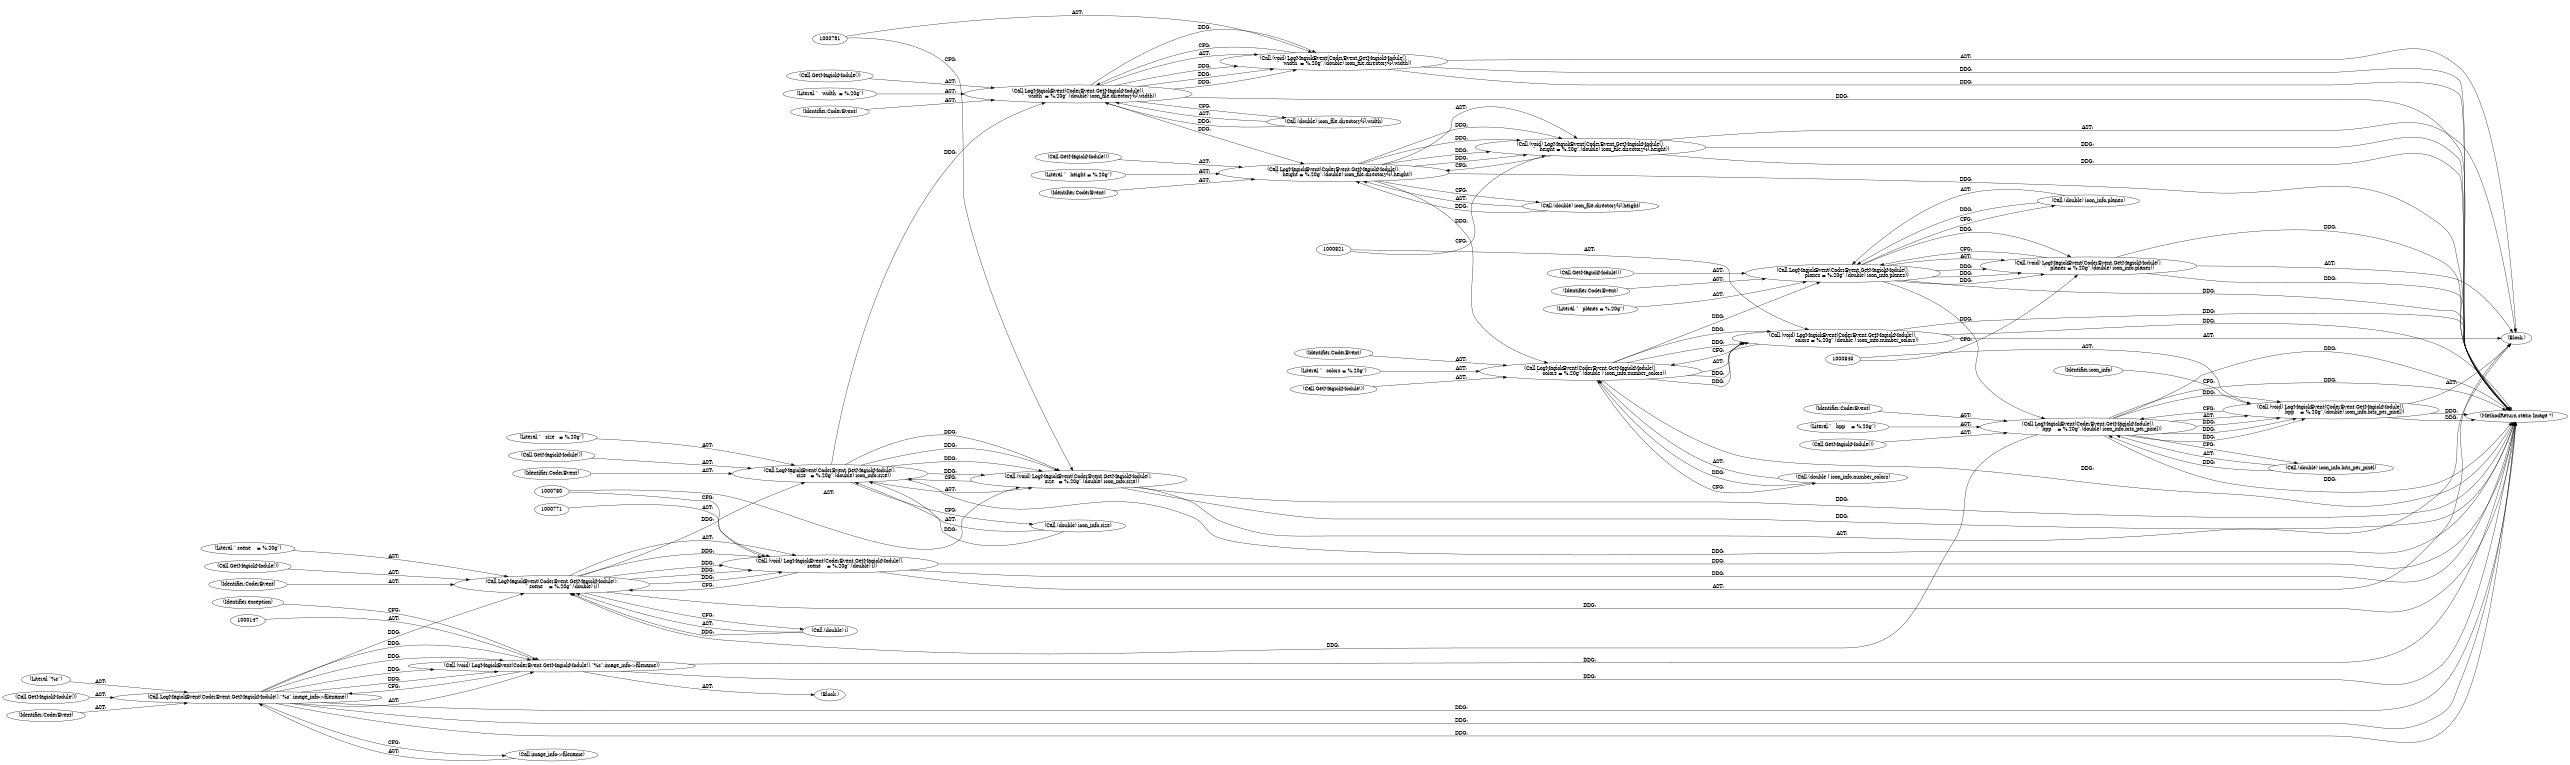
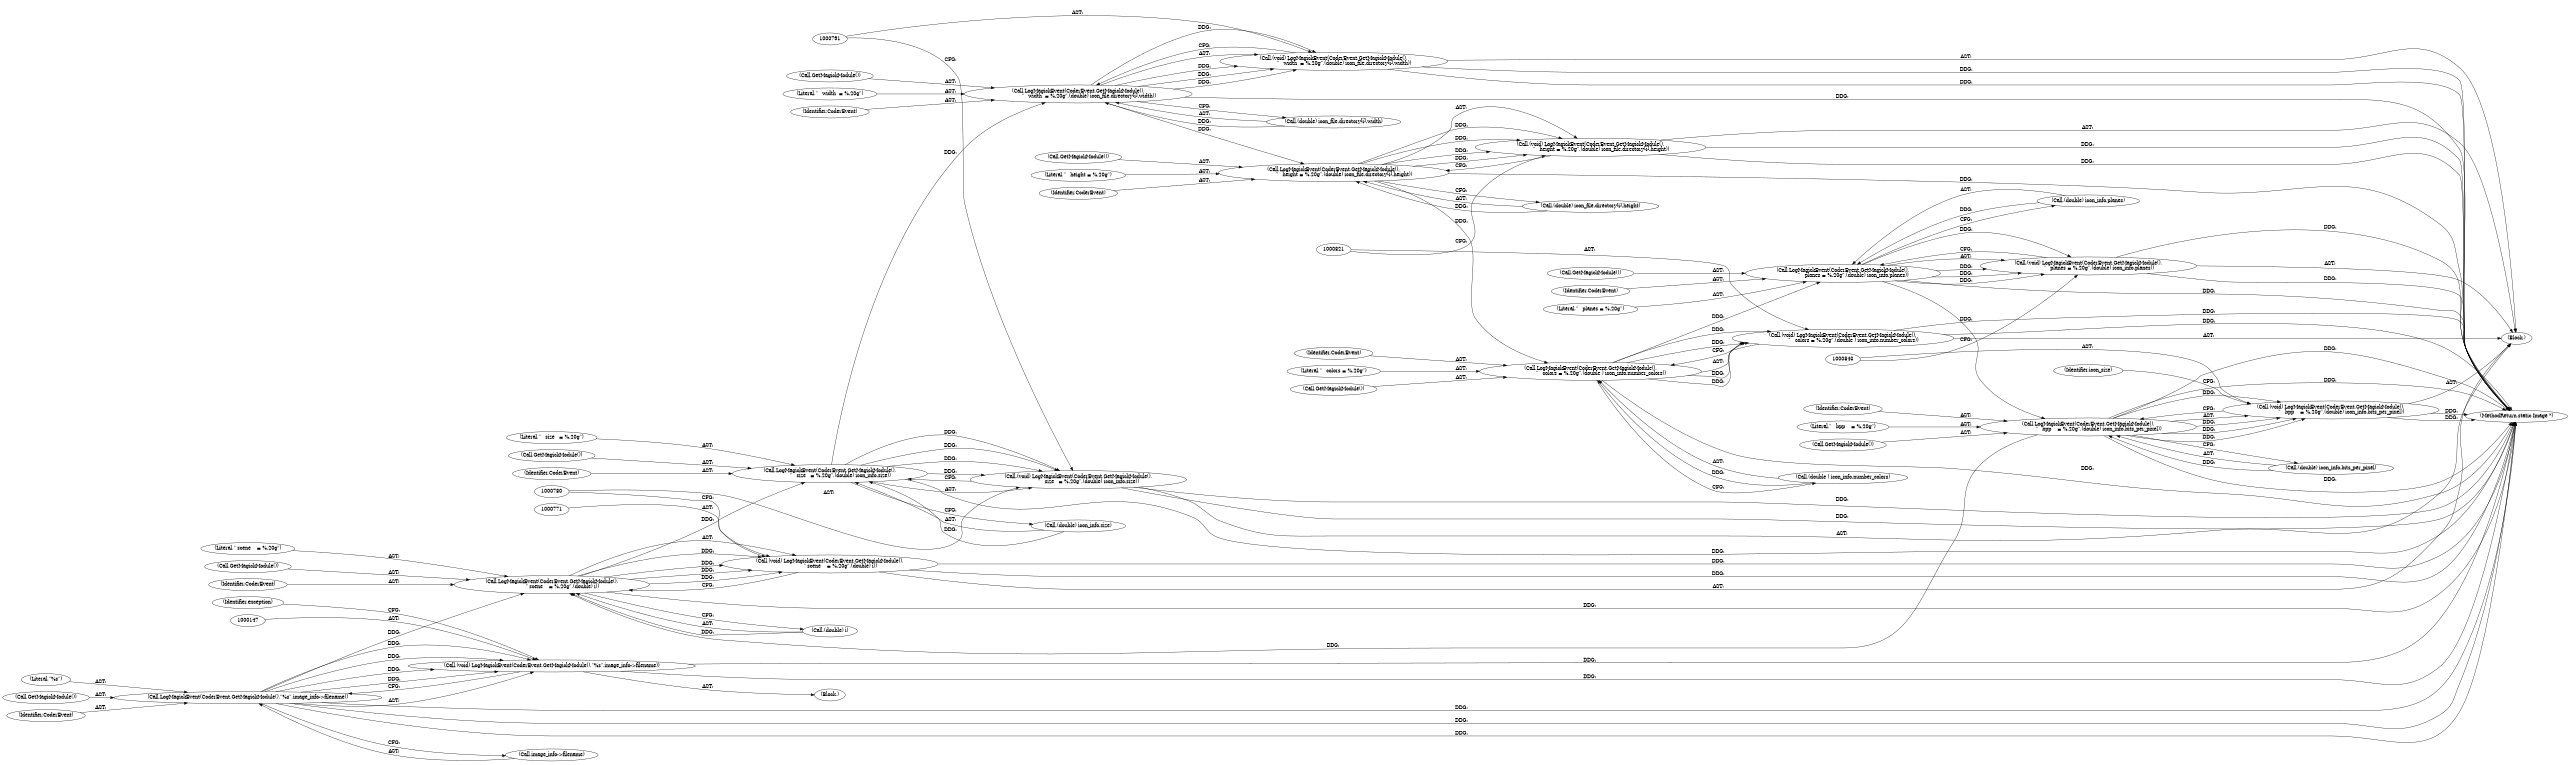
node "(Identifier,icon_info)": label "(Identifier,icon_info)" -> "(Identifier,icon_size)"
